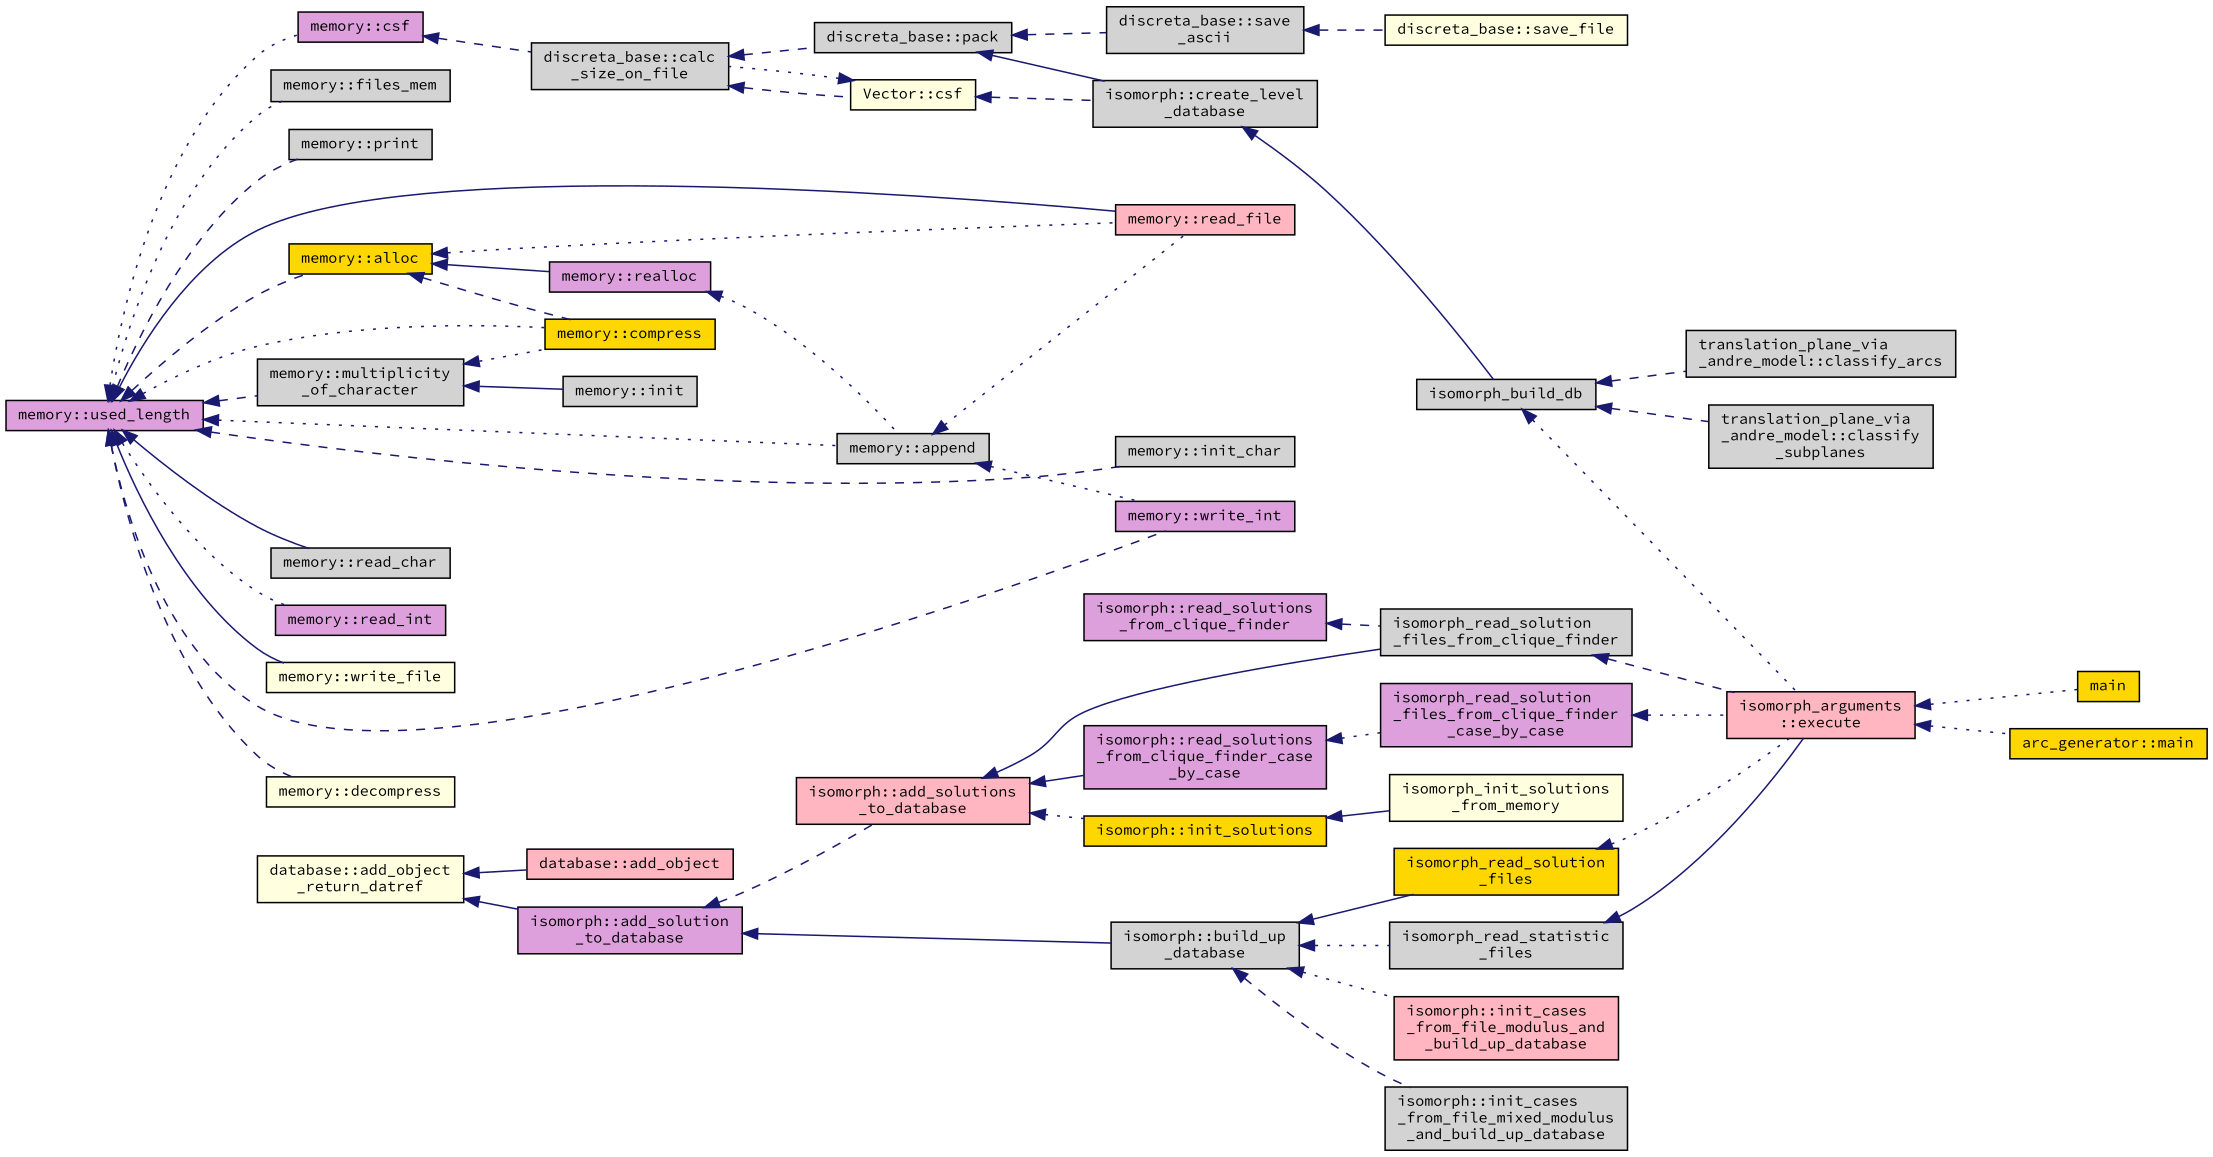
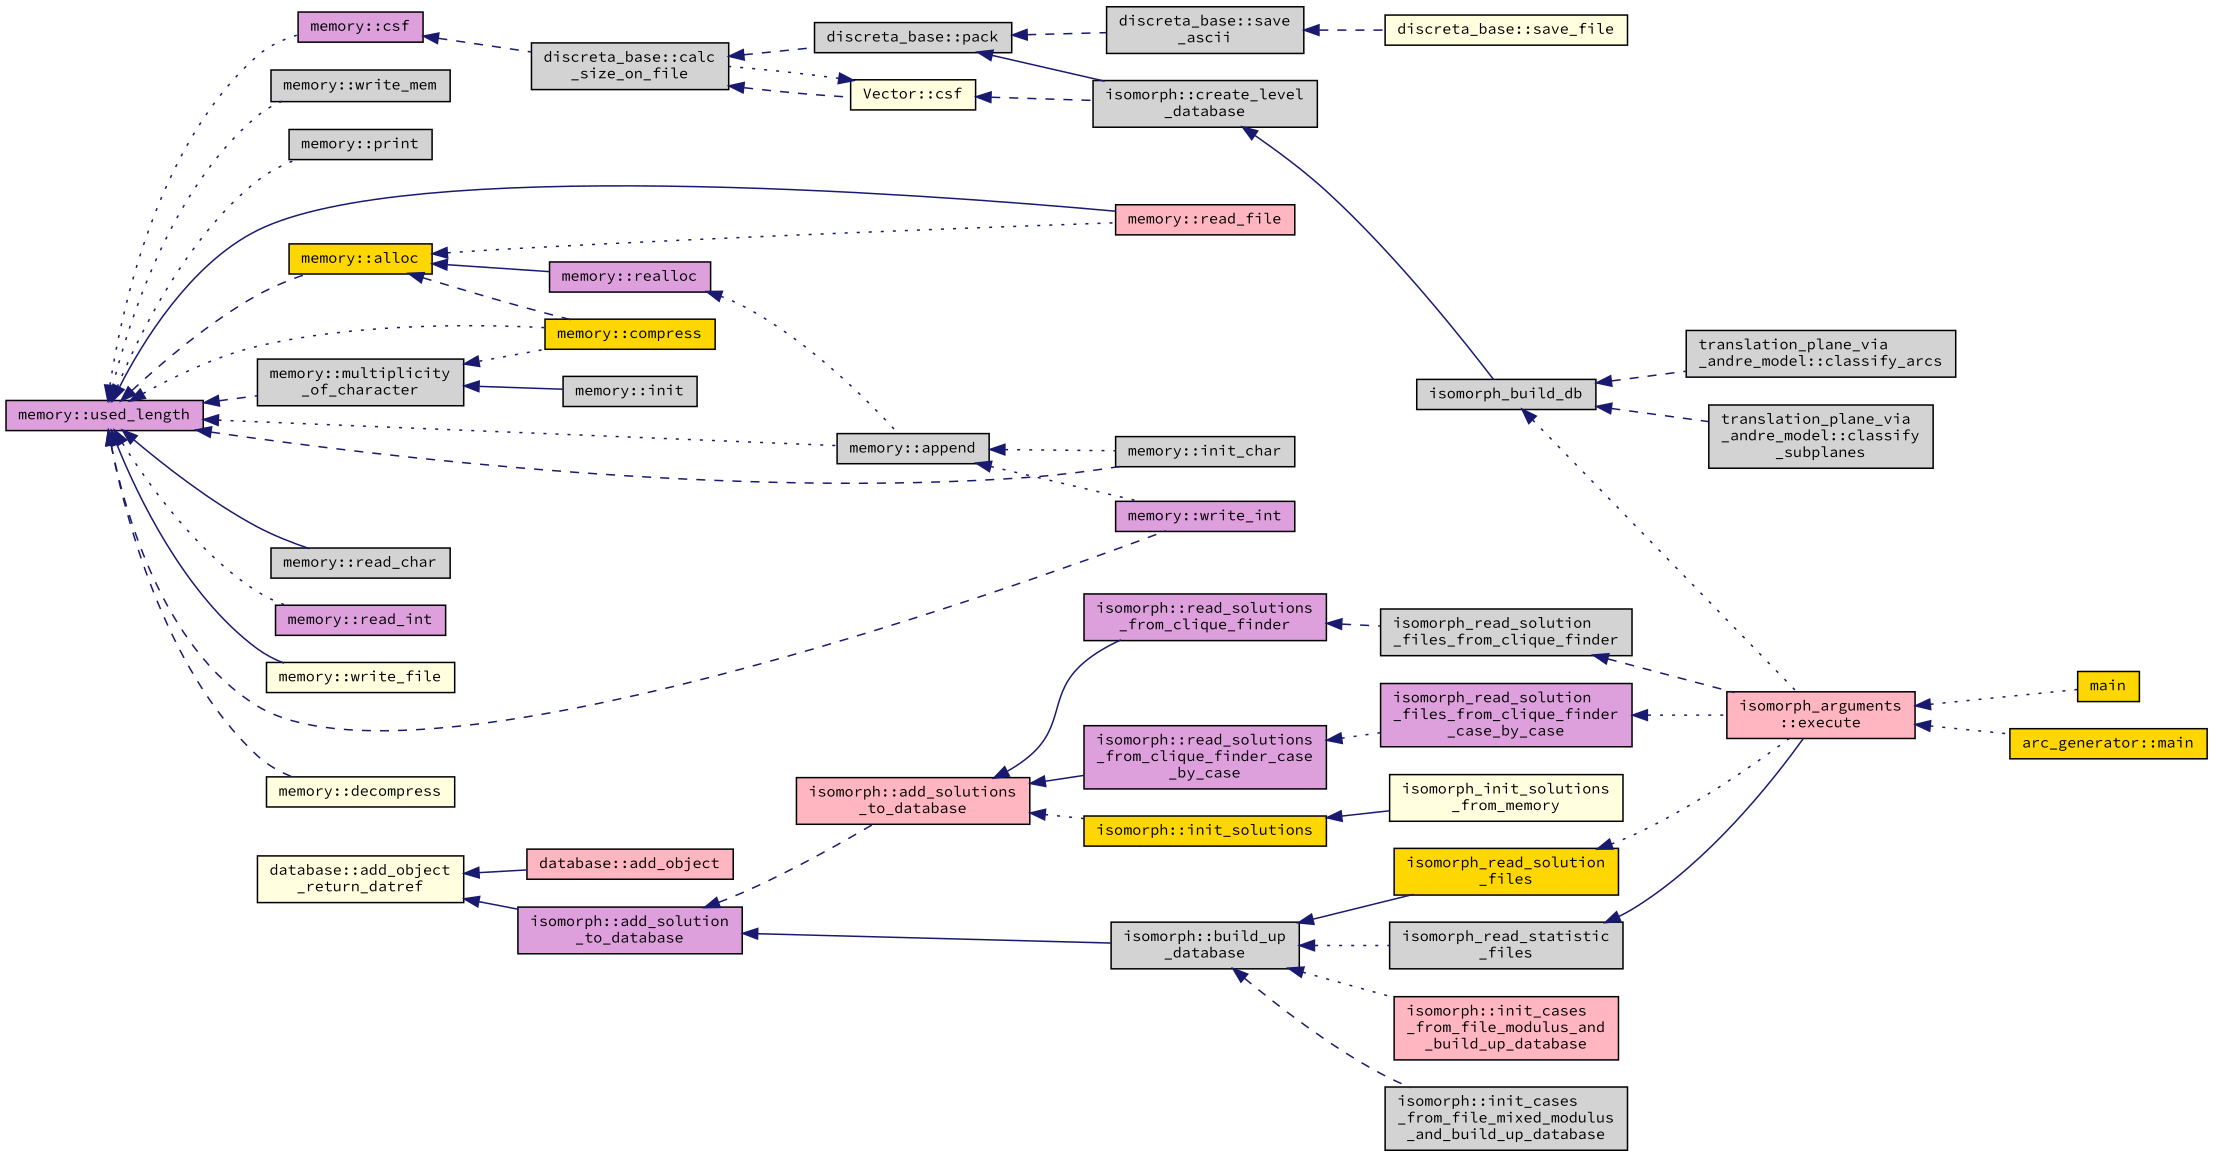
node "memory::files_mem": label "memory::files_mem" -> "memory::write_mem"
edge "memory::print" -> "memory::used_length": style dashed -> dotted
edge "memory::read_file" -> "memory::append": now "memory::init_char" -> "memory::append"
edge "isomorph_read_solution _files_from_clique_finder" -> "isomorph::add_solutions _to_database": now "isomorph::read_solutions _from_clique_finder" -> "isomorph::add_solutions _to_database"
